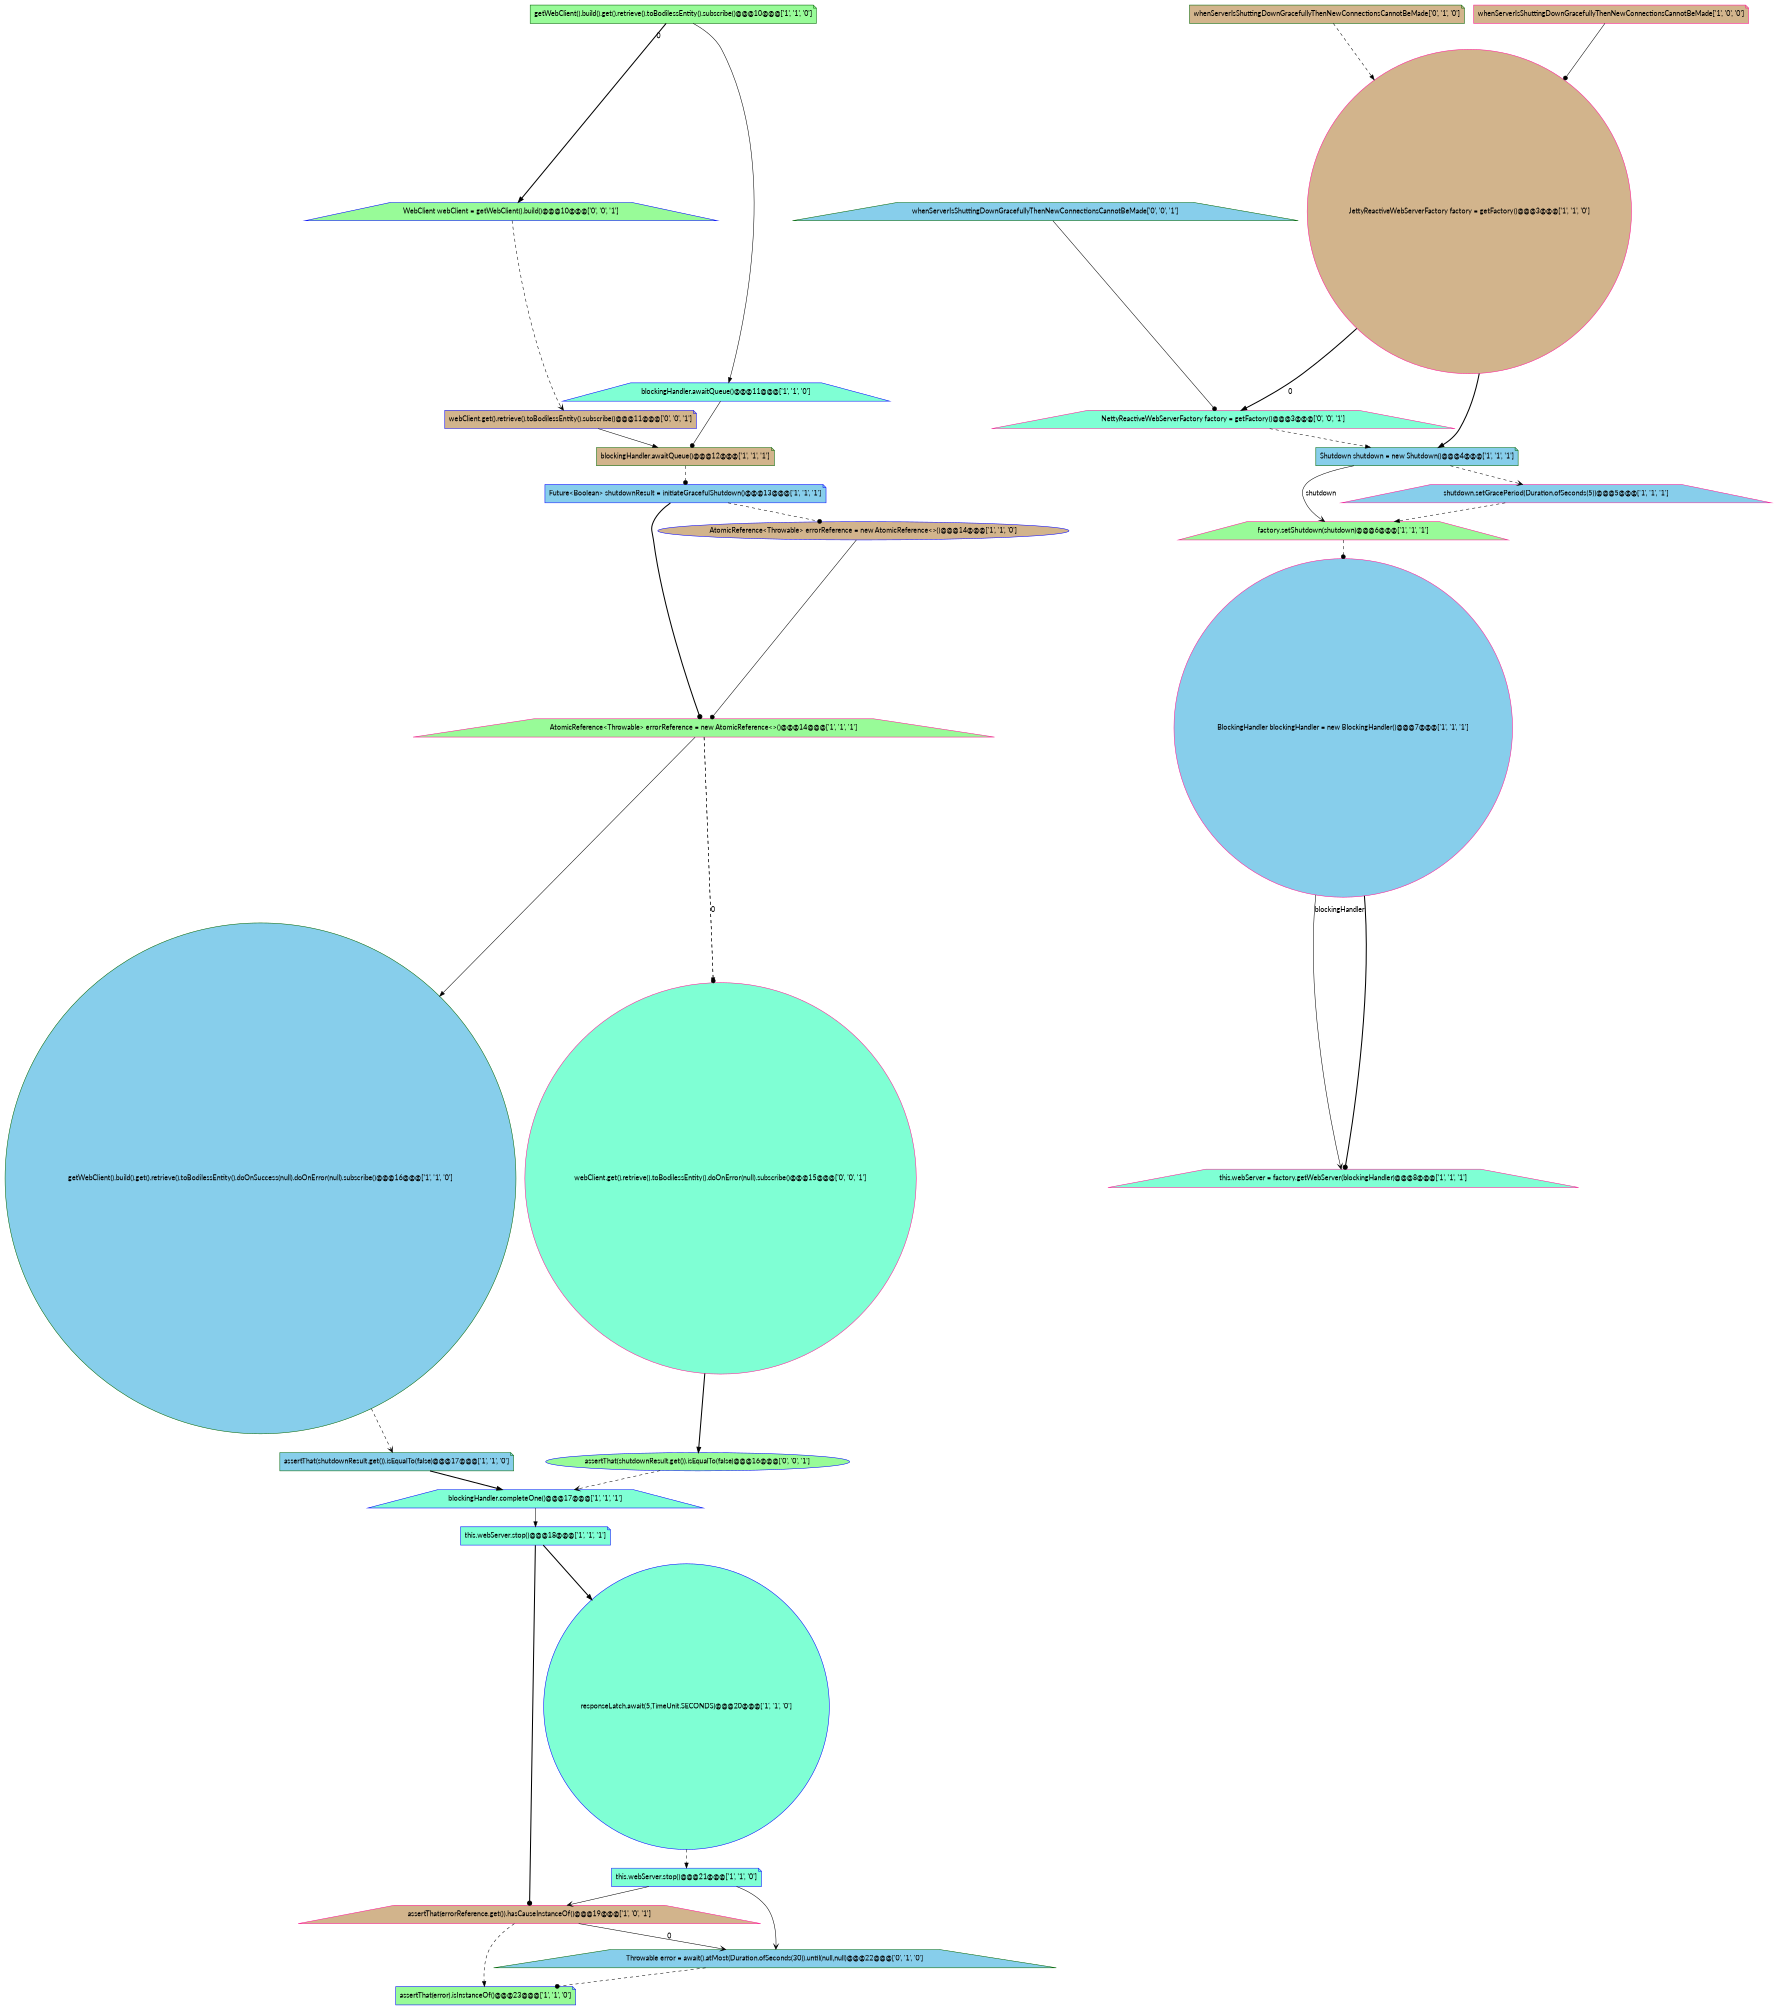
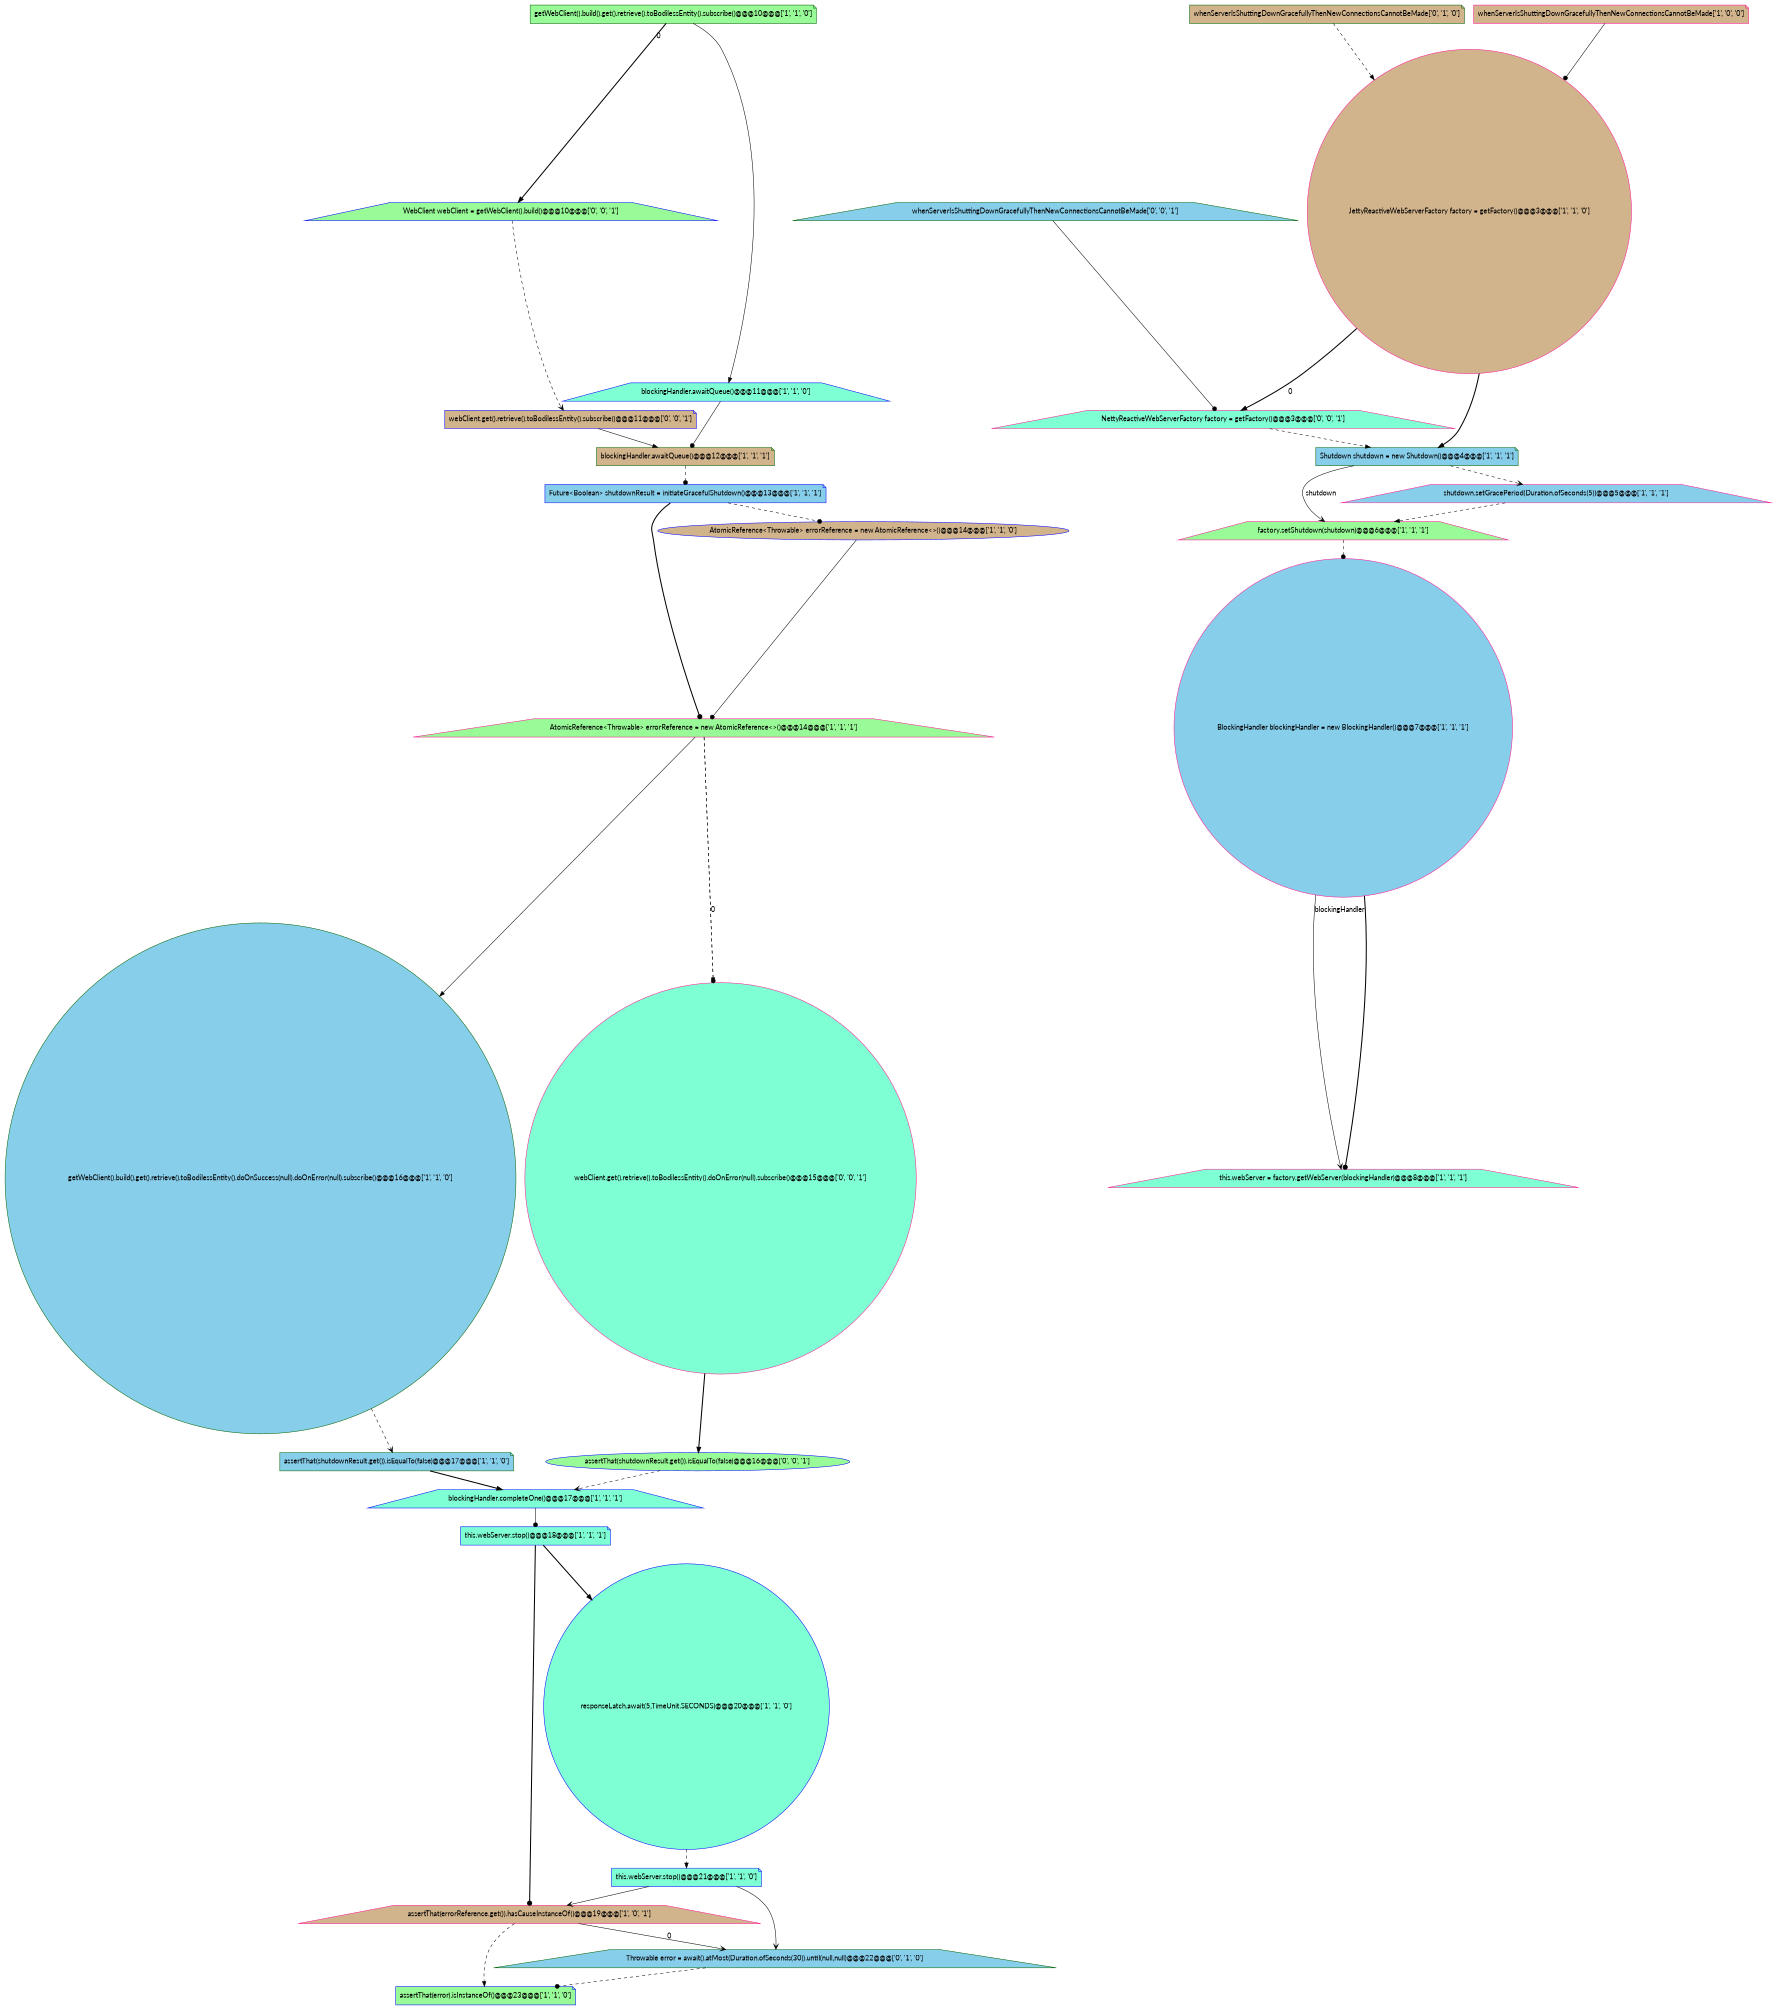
edge "blockingHandler.completeOne()@@@17@@@['1', '1', '1']" -> "this.webServer.stop()@@@18@@@['1', '1', '1']": arrowhead normal -> dot
